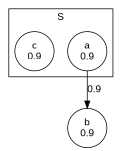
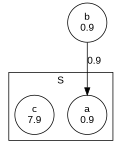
node "c 0.9": label "c 0.9" -> "c 7.9"
edge "a 0.9" -> "b 0.9": reversed
